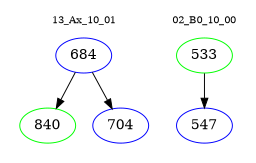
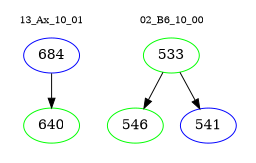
cluster "02_B0_10_00": label "02_B0_10_00" -> "02_B6_10_00"
node "840": label "840" -> "640"
node "704": removed
node "546": added
node "547": label "547" -> "541"
